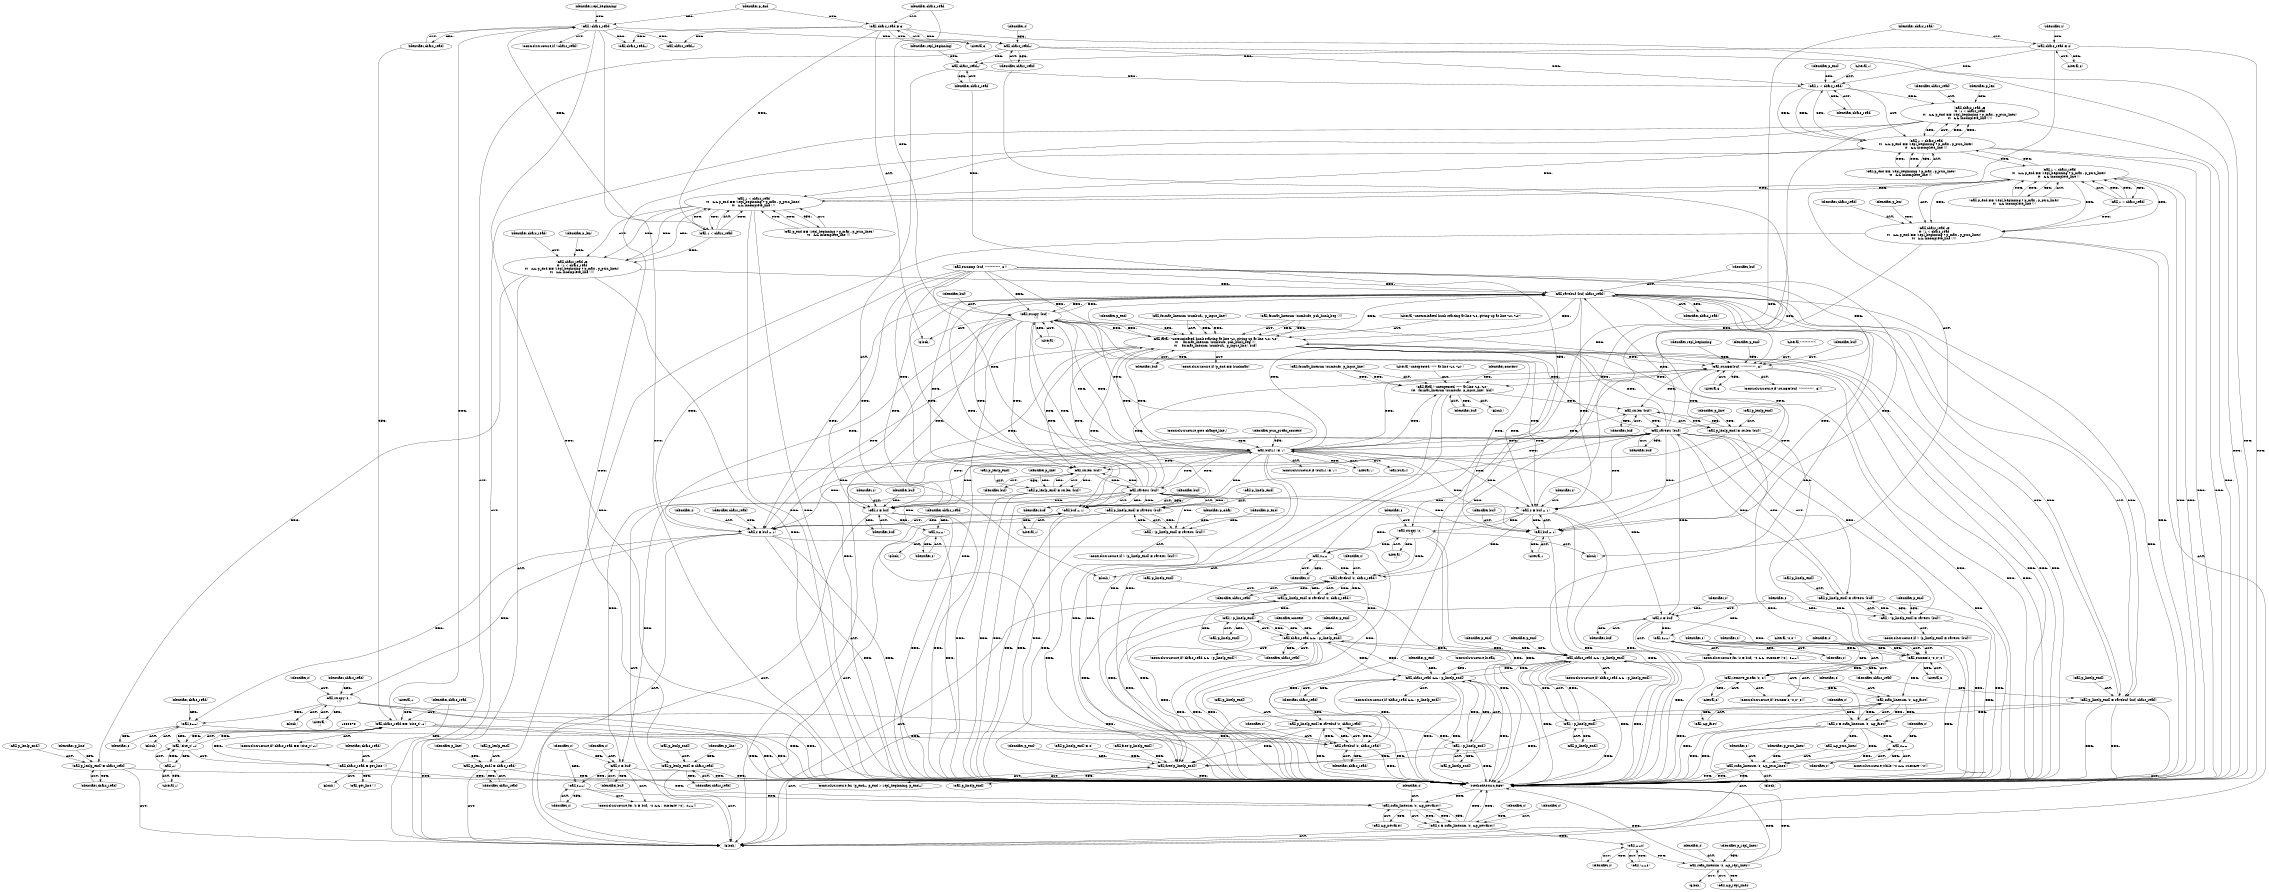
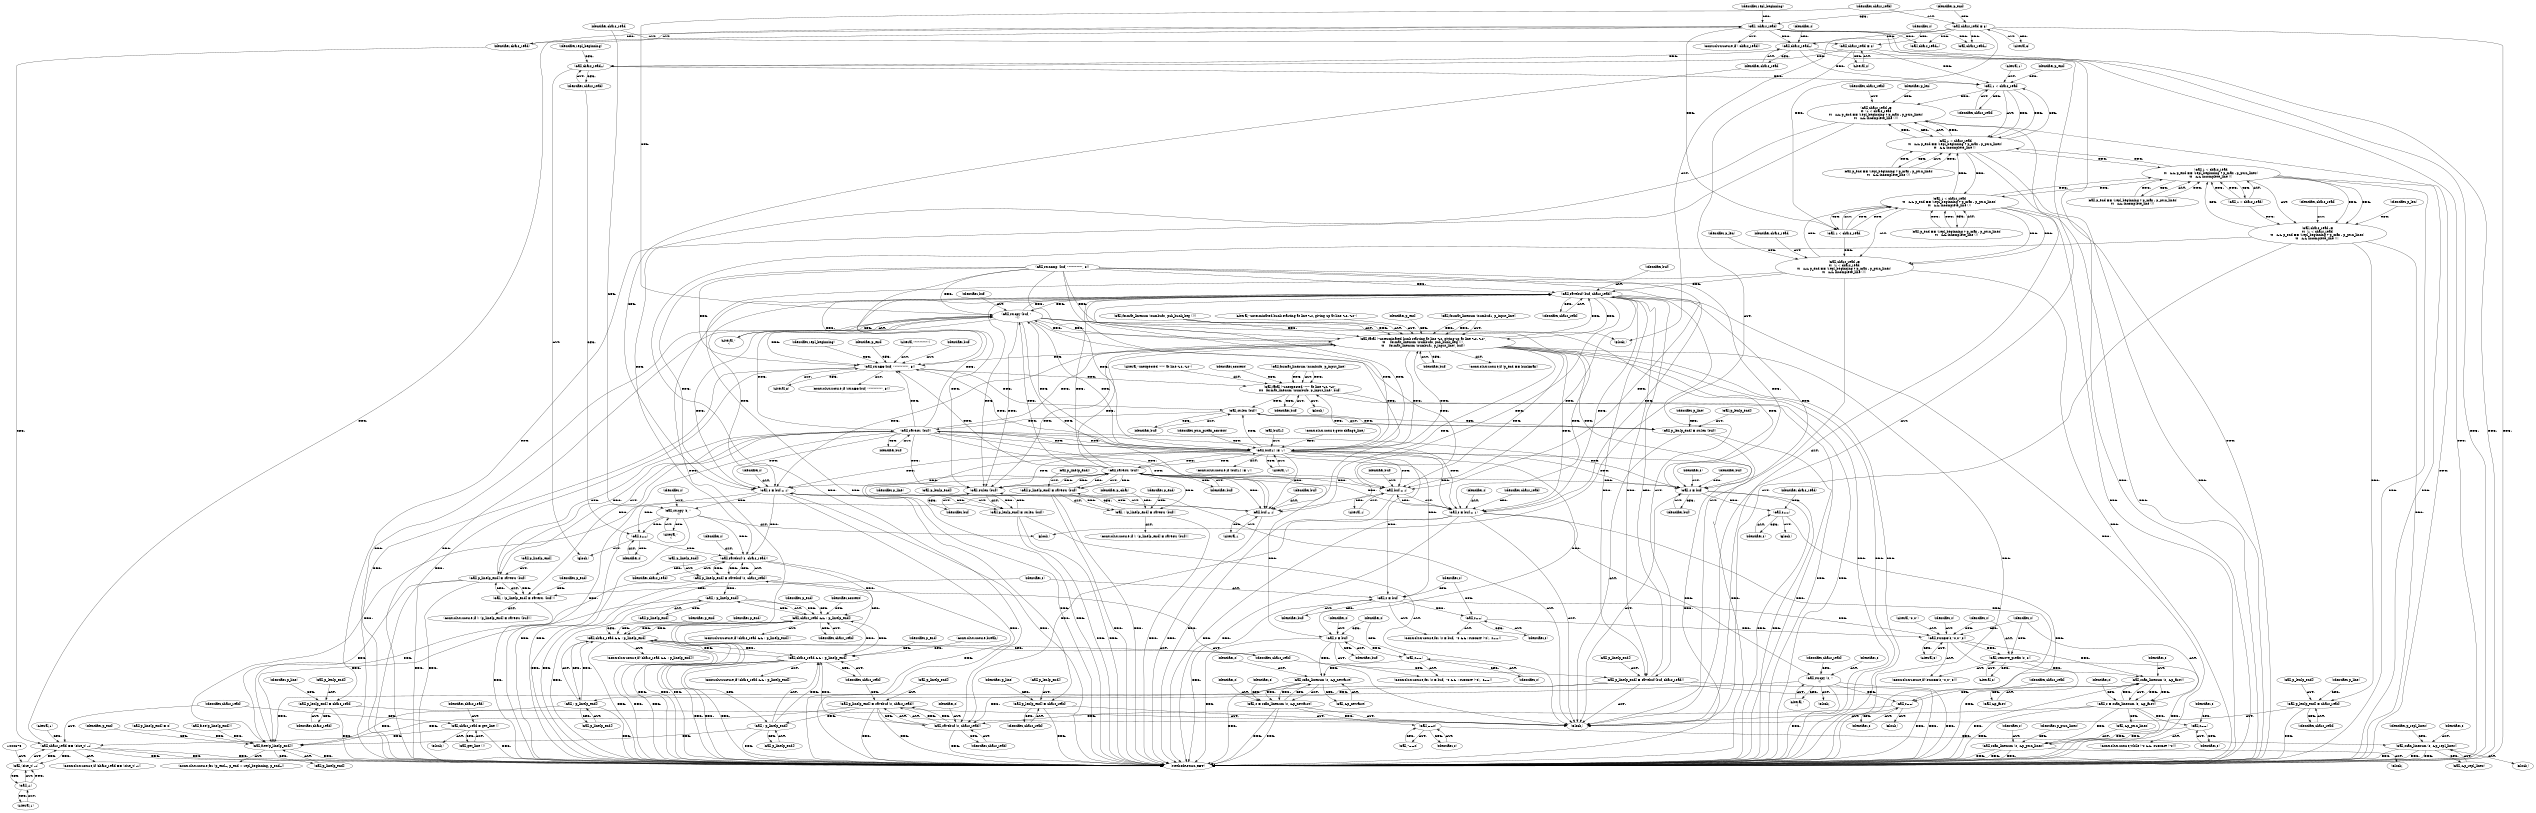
edge "(Call,buf[1] != '-')" -> "(Call,buf[1])": reversed
edge "1000375" -> "(Call,(size_t) -1)": label "CFG: " -> "AST: "
edge "(Call,(size_t) -1)" -> "(Call,chars_read = get_line ())": now "(Call,get_line ())" -> "(Call,chars_read = get_line ())"
edge "(MethodReturn,RET)" -> "(Call,scan_linenum (s, &p_newfirst))": reversed
